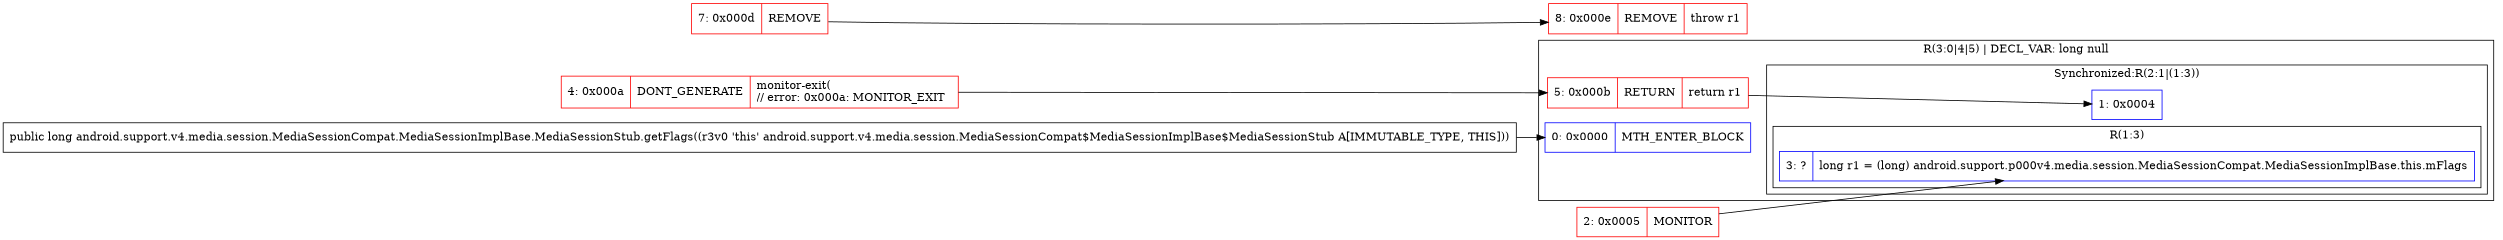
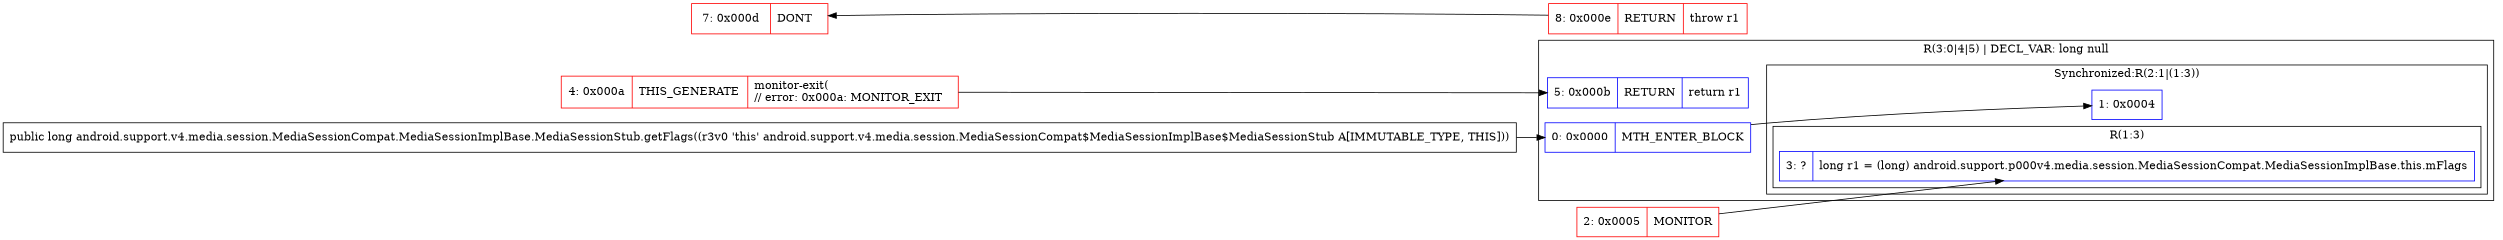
node "7: 0x000d": text "REMOVE" -> "DONT"
node "8: 0x000e": text "REMOVE" -> "RETURN"
edge "7: 0x000d" -> "8: 0x000e": reversed
node "4: 0x000a": text "DONT_GENERATE" -> "THIS_GENERATE"
node "5: 0x000b": color red -> blue
edge "5: 0x000b" -> "1: 0x0004": now "0: 0x0000" -> "1: 0x0004"
